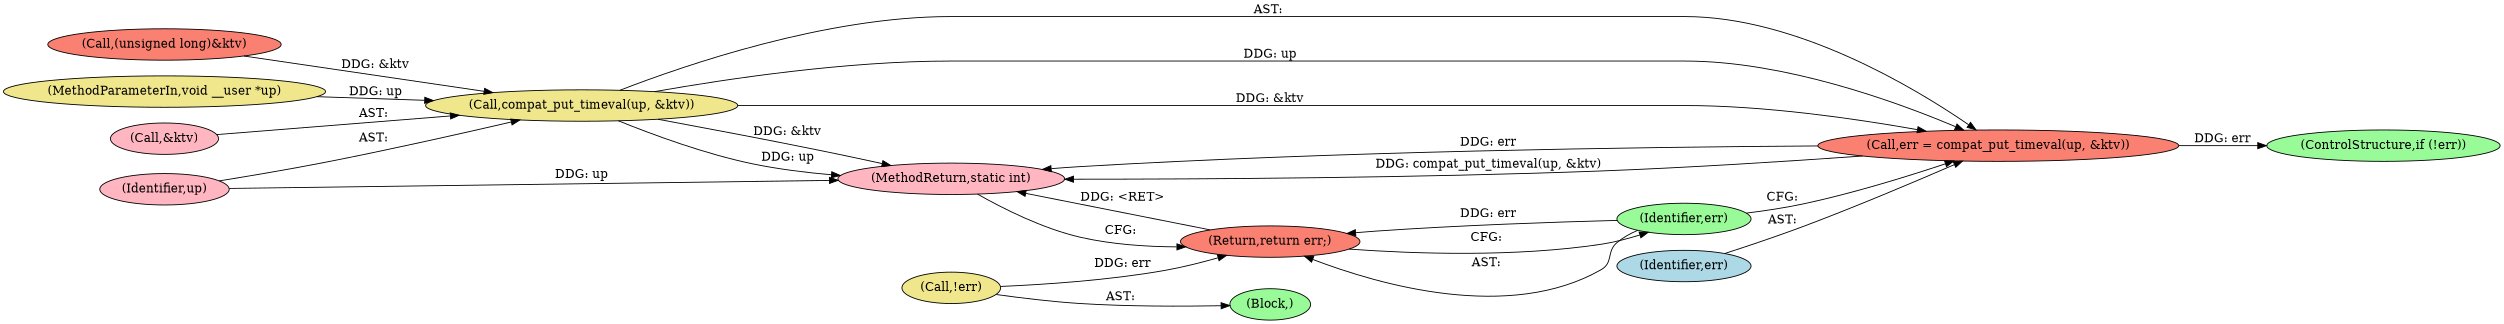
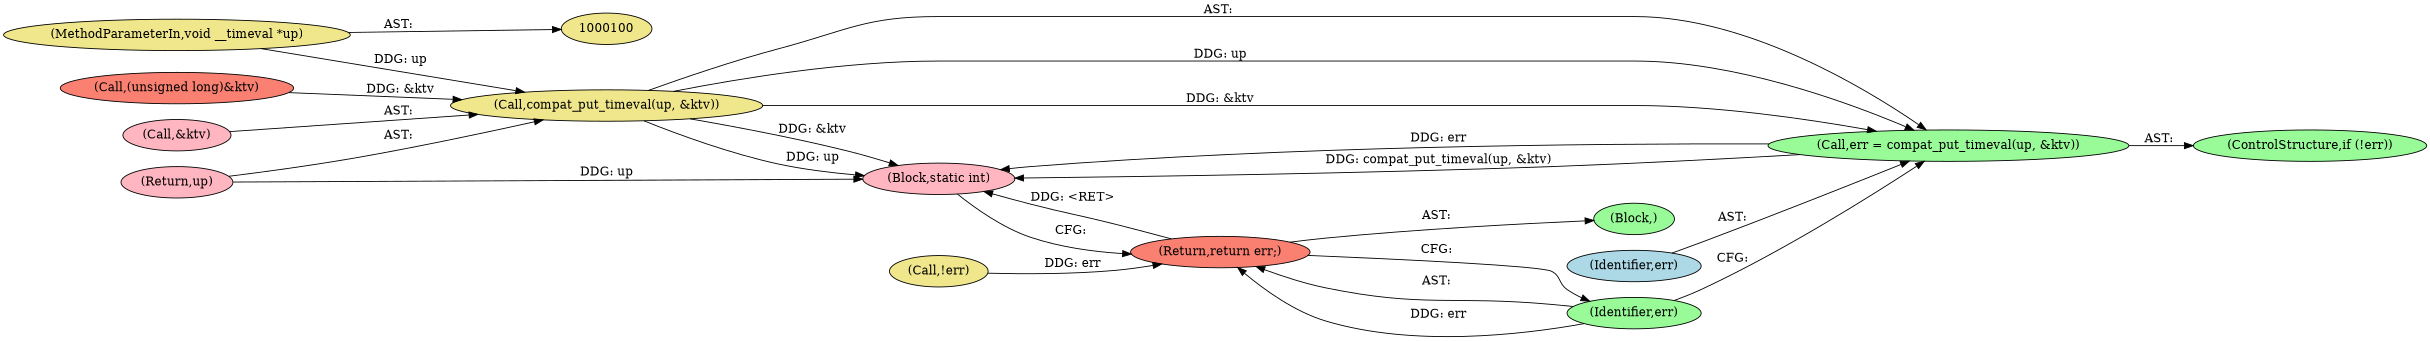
node "1000100": added
node "(MethodParameterIn,void __user *up)": label "(MethodParameterIn,void __user *up)" -> "(MethodParameterIn,void __timeval *up)"
edge "(Call,err = compat_put_timeval(up, &ktv))" -> "(ControlStructure,if (!err))": label "DDG: err" -> "AST: "
node "(Call,err = compat_put_timeval(up, &ktv))": fillcolor salmon -> palegreen
node "(MethodReturn,static int)": label "(MethodReturn,static int)" -> "(Block,static int)"
node "(Identifier,up)": label "(Identifier,up)" -> "(Return,up)"
edge "(Call,!err)" -> "(Block,)": now "(Return,return err;)" -> "(Block,)"
